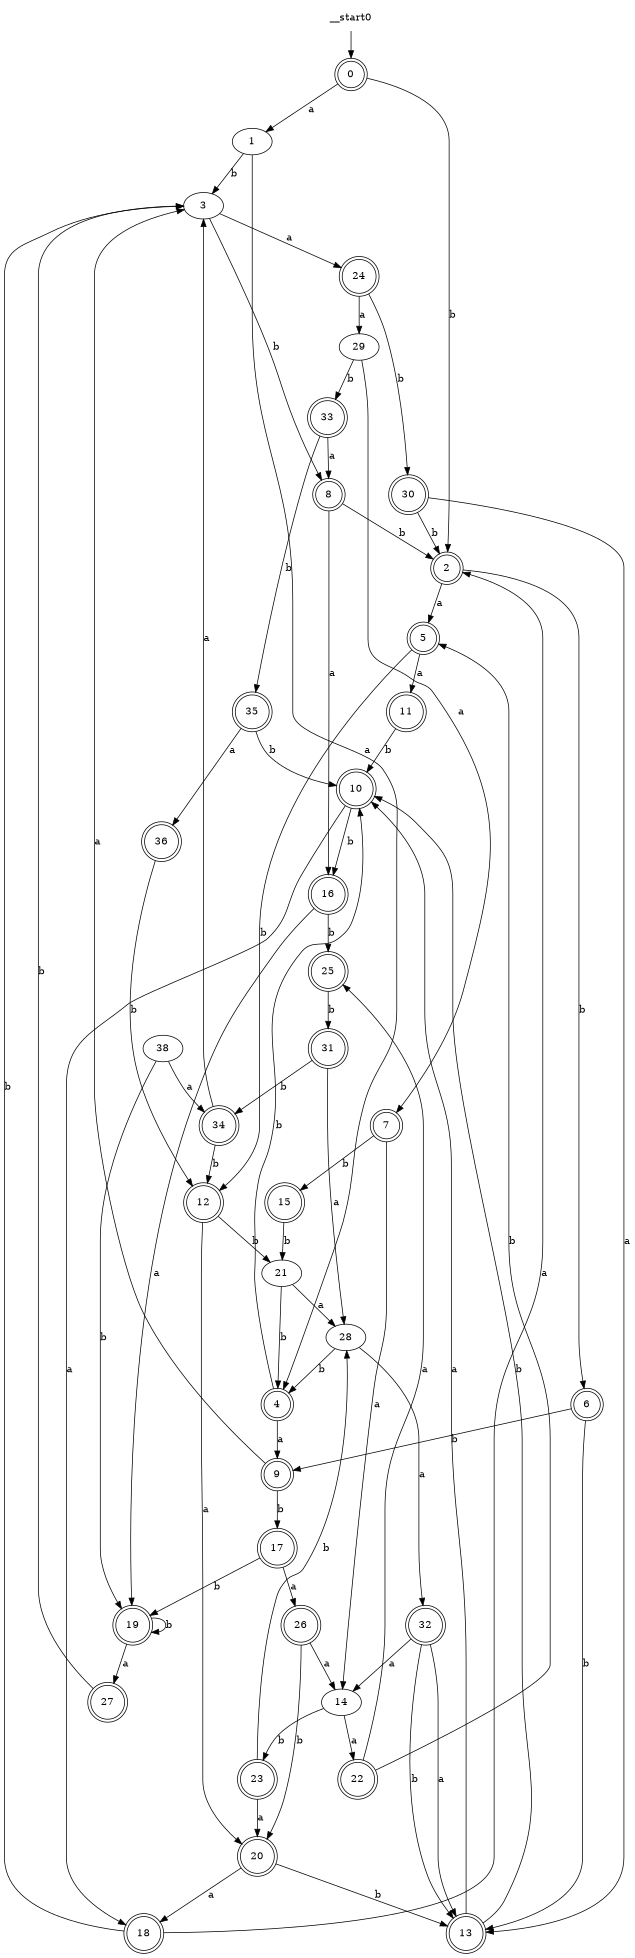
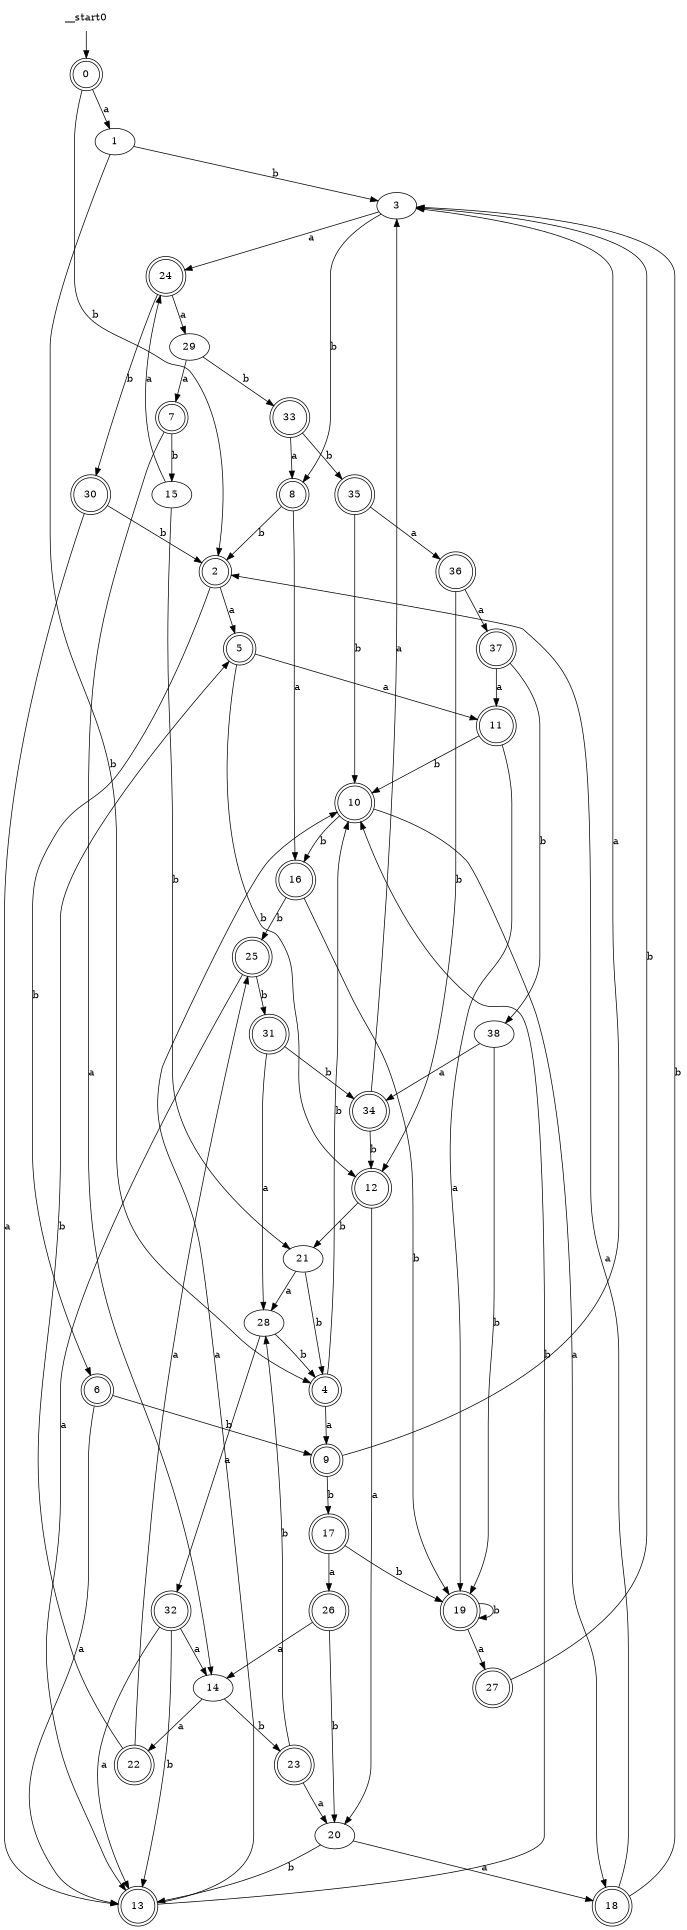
edge "15" -> "24": added, label "a"
node "37": added
edge "1" -> "4": label "a" -> "b"
edge "11" -> "19": added, label "a"
node "15": shape doublecircle -> ellipse
edge "16" -> "19": label "a" -> "b"
edge "25" -> "13": added, label "a"
edge "6" -> "13": label "b" -> "a"
node "20": shape doublecircle -> ellipse
